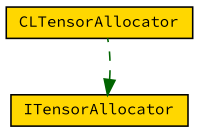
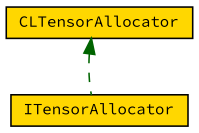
edge "CLTensorAllocator" -> "ITensorAllocator": reversed
